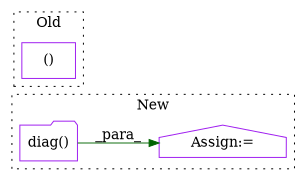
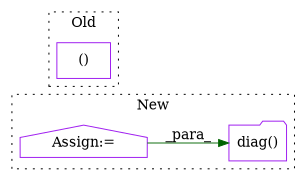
edge "diag()" -> "Assign:=": reversed
